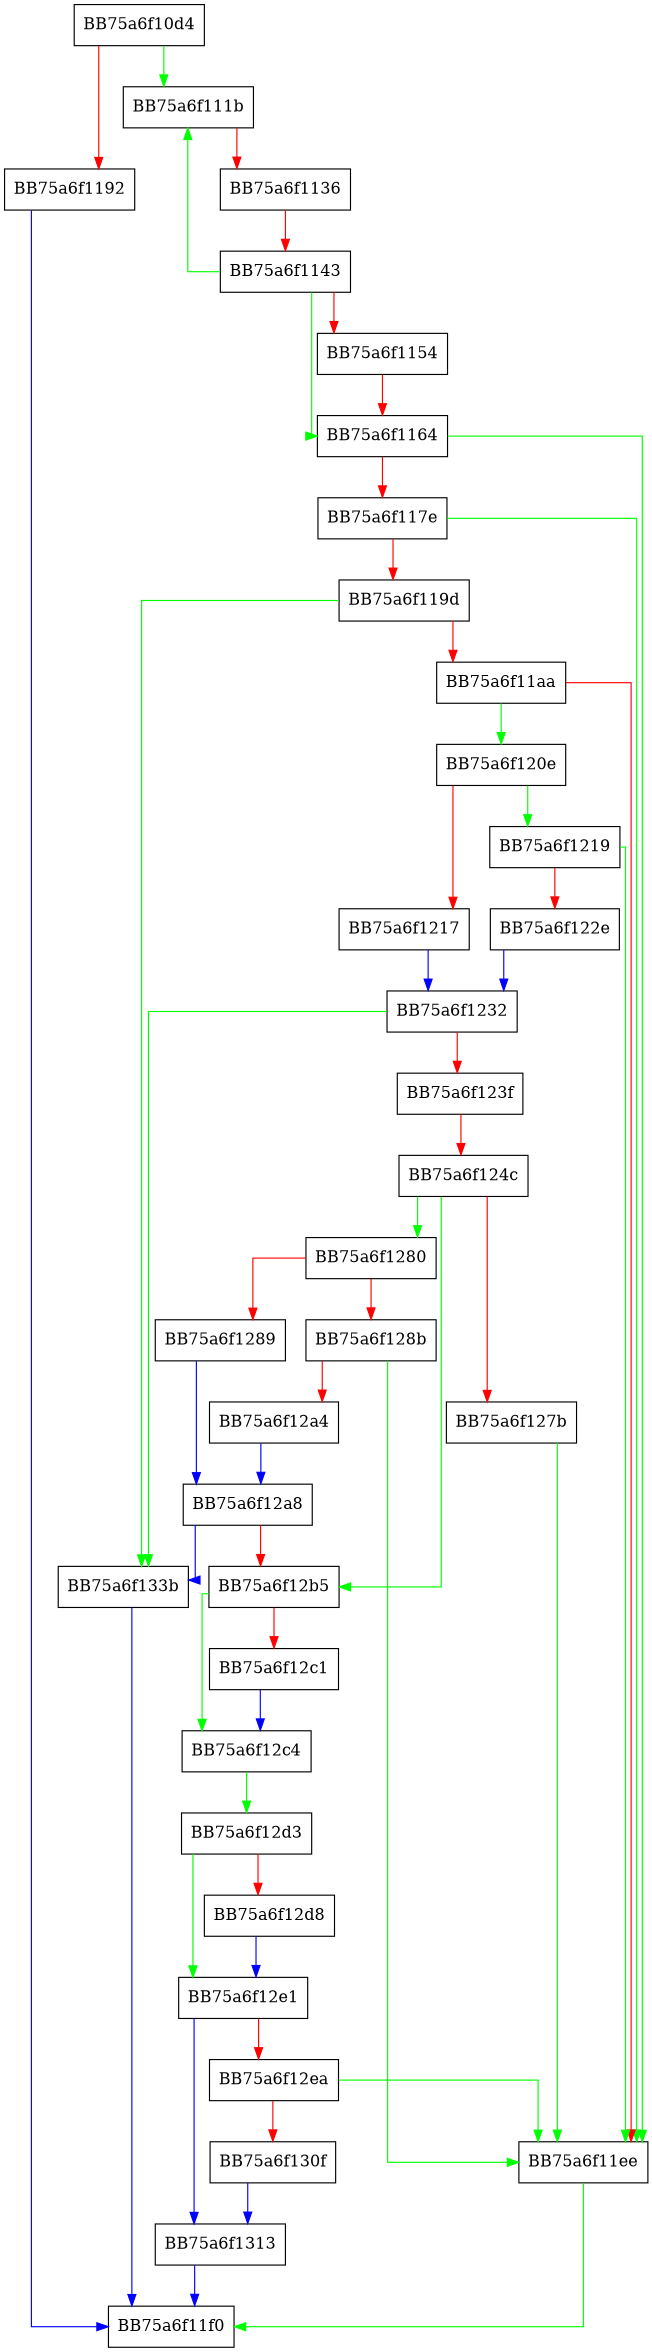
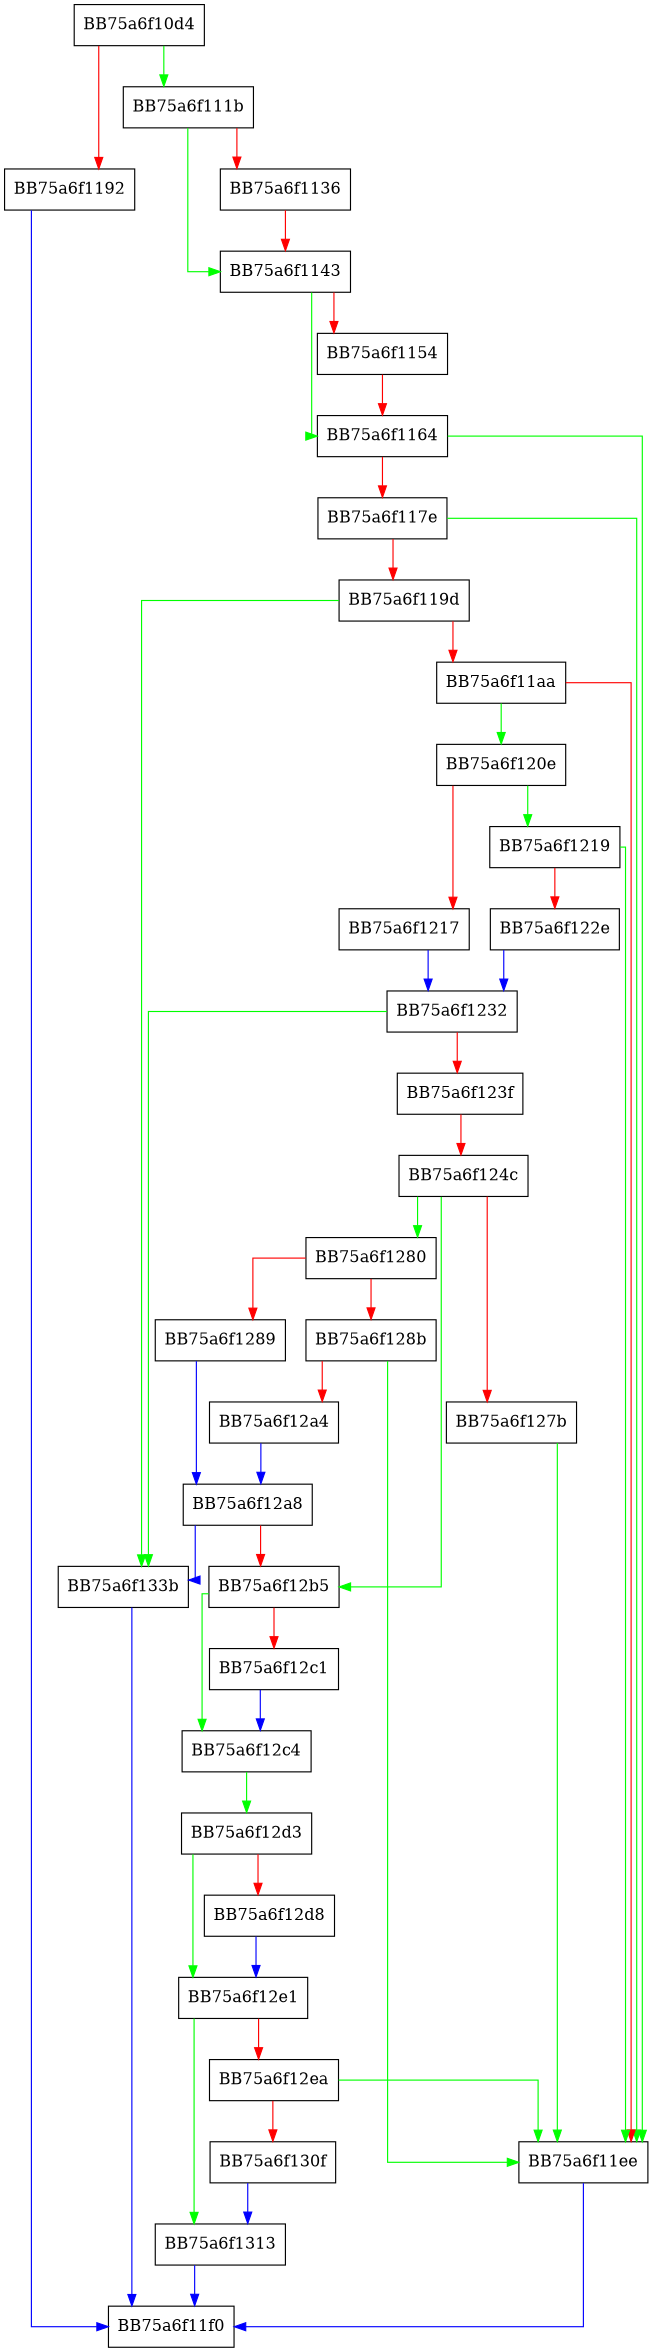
edge "BB75a6f1143" -> "BB75a6f111b": reversed
edge "BB75a6f12e1" -> "BB75a6f1313": color blue -> green
edge "BB75a6f11ee" -> "BB75a6f11f0": color green -> blue
